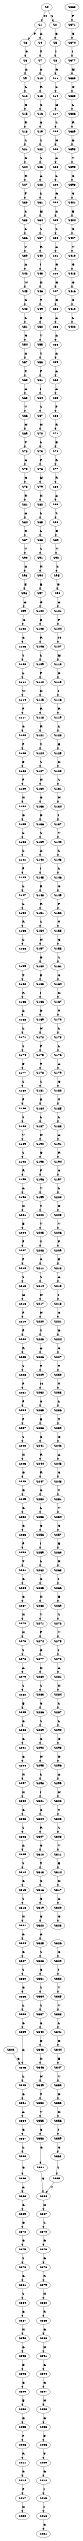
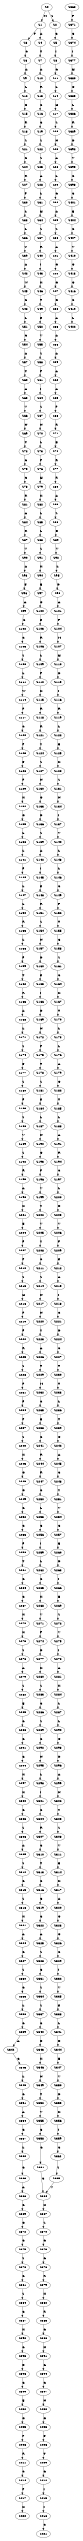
edge "S156" -> "S159": added, label "P"
edge "S323" -> "S326": added, label "Q"
edge "S335" -> "S338": label "V" -> "F"
edge "S339" -> "S345": now "S339" -> "S342"
